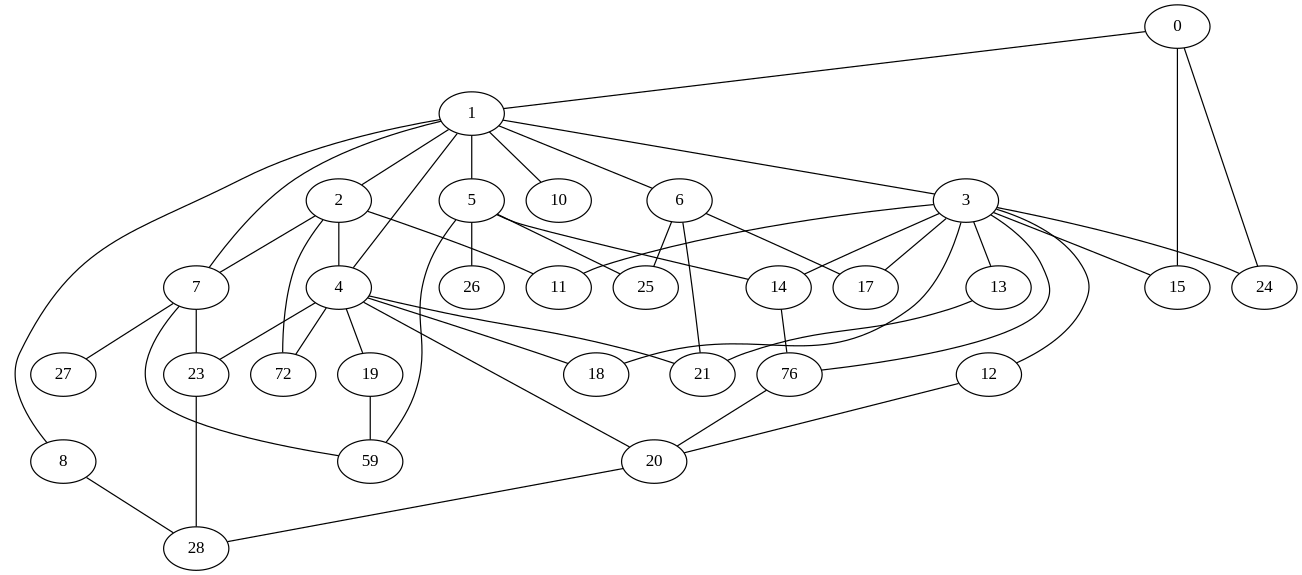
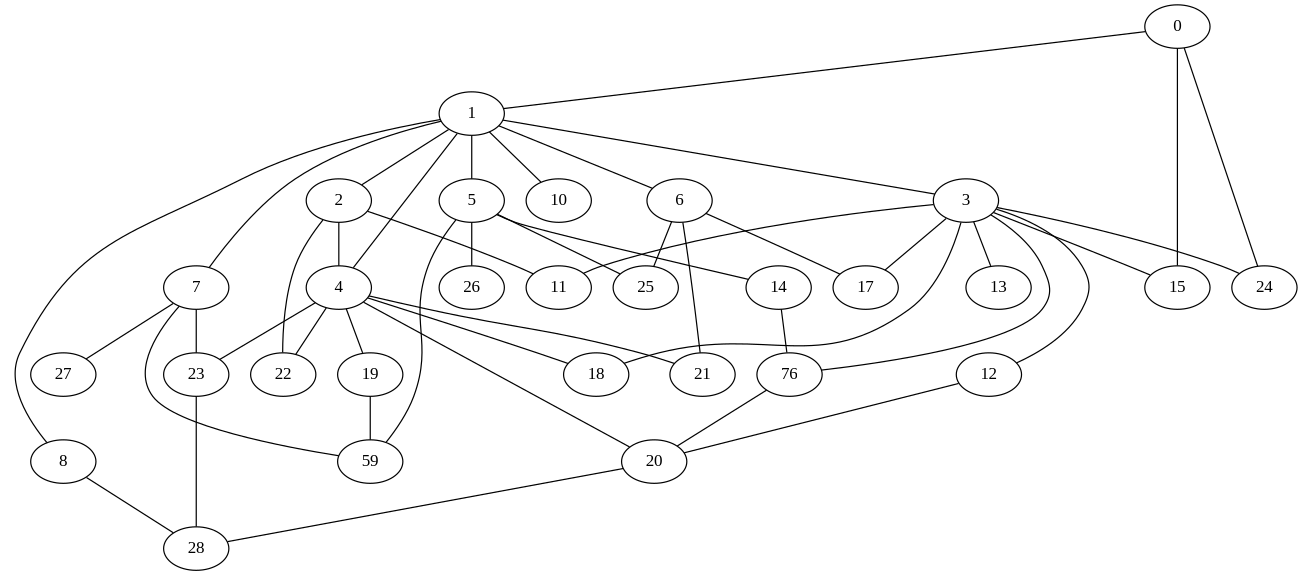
edge "3" -- "14": removed
edge "2" -- "7": removed
edge "13" -- "21": removed
node "72": label "72" -> "22"
